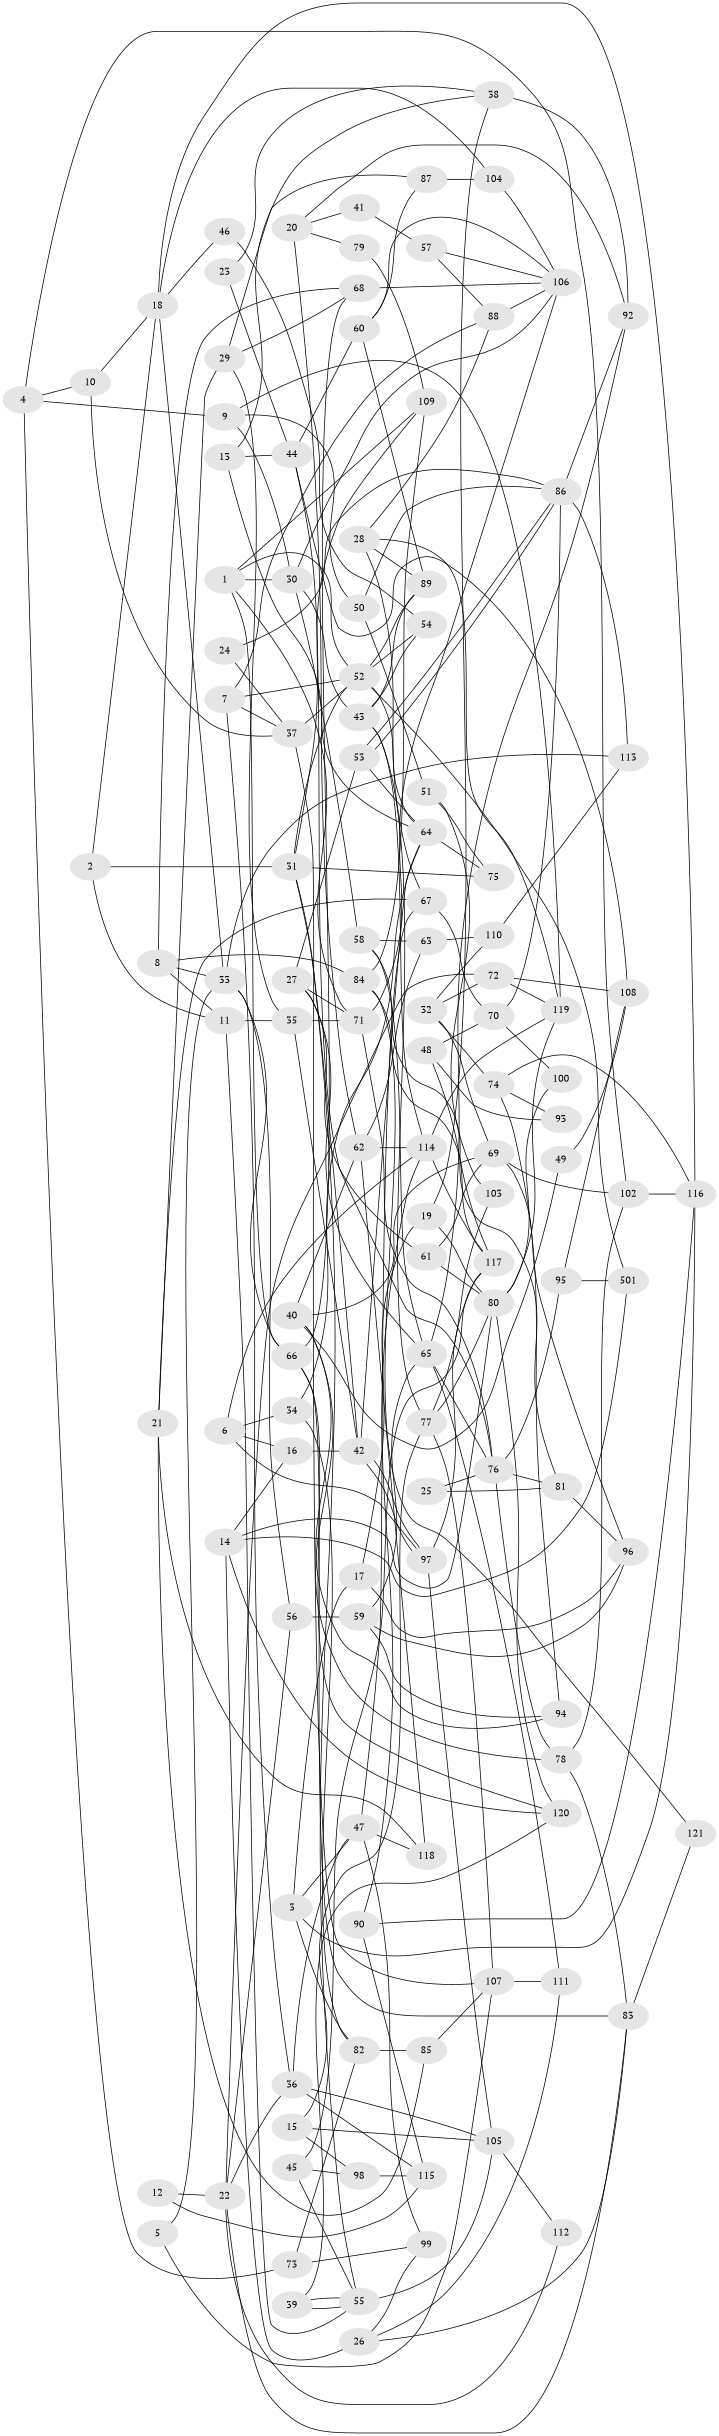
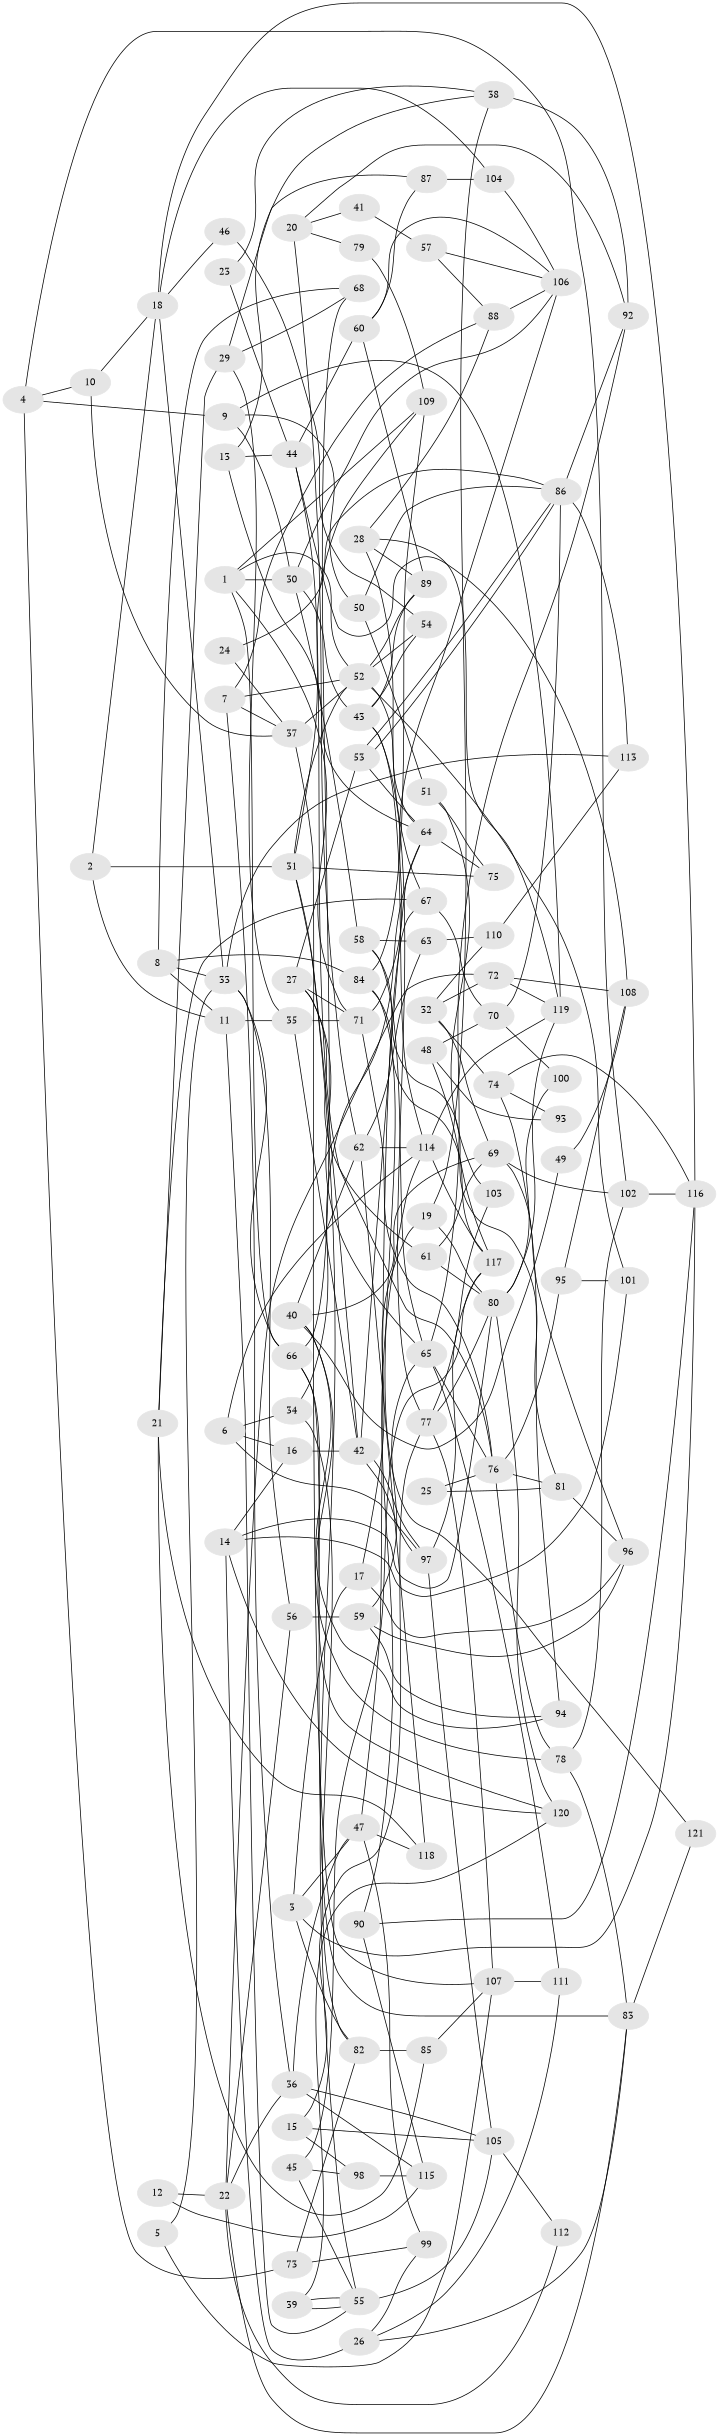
edge "106" -- "68": removed
node "501": label "501" -> "101"
